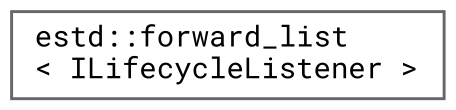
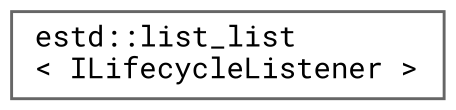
node "estd::forward_list < ILifecycleListener >": label "estd::forward_list < ILifecycleListener >" -> "estd::list_list < ILifecycleListener >"
